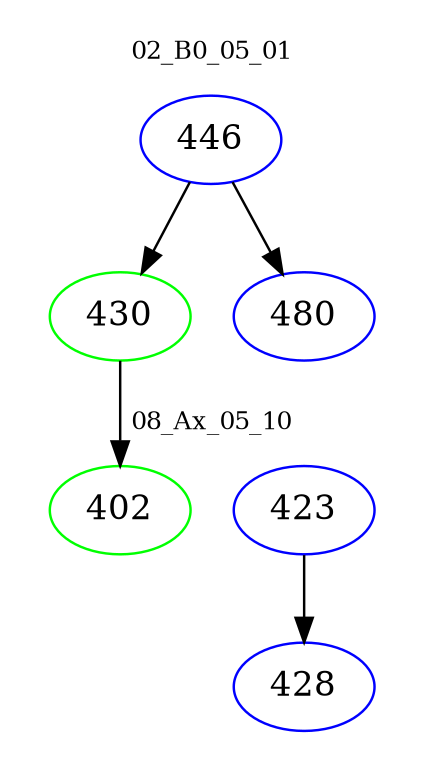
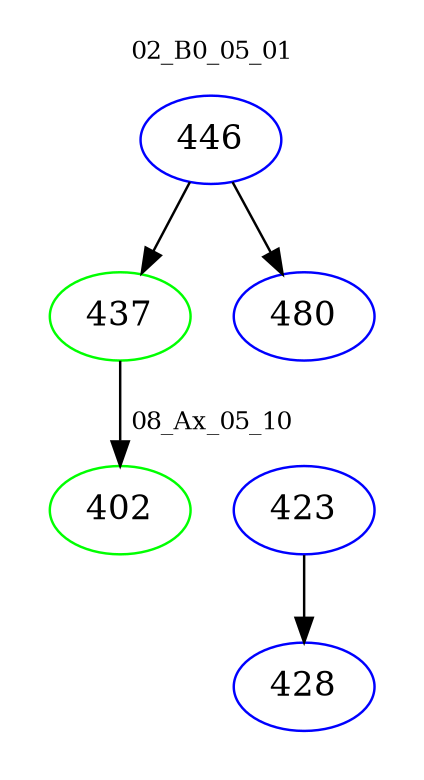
node "430": label "430" -> "437"
